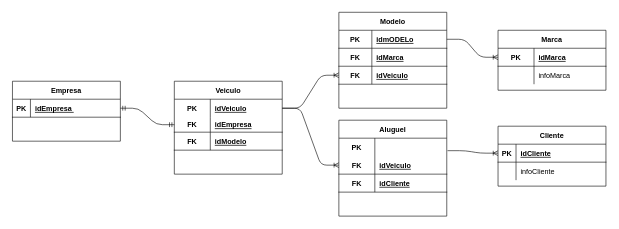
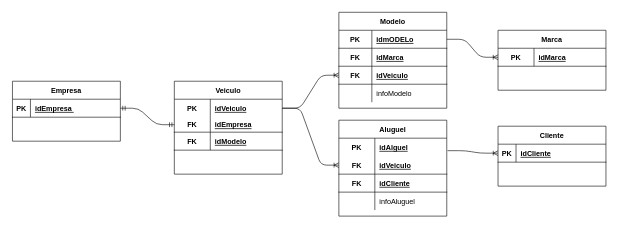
node "infoMarca": removed
node "infoModelo": added
node "idAlguel": added
node "infoCliente": removed
node "infoAluguel": added
